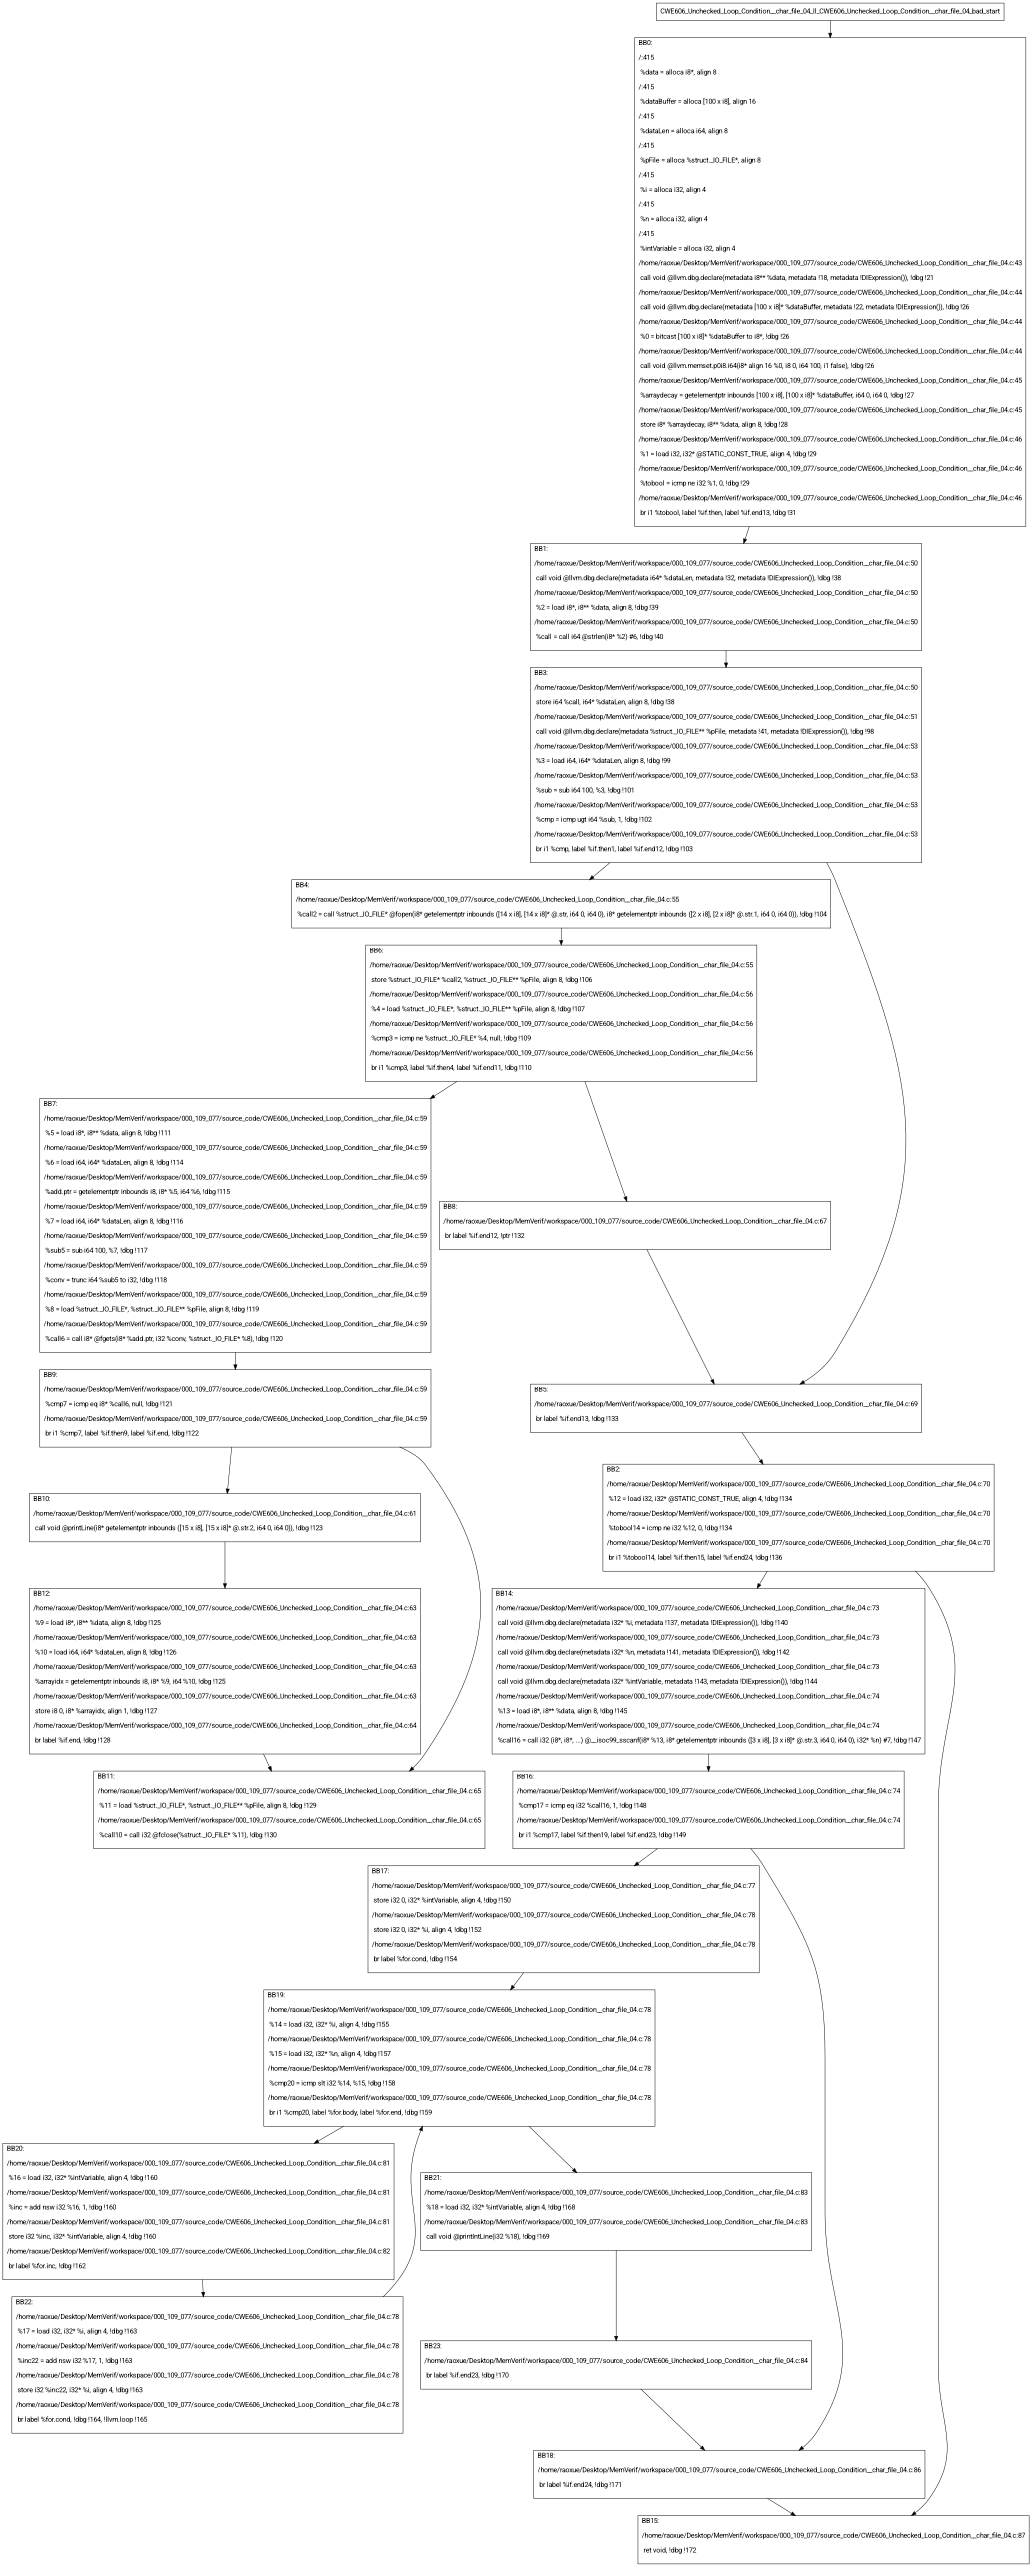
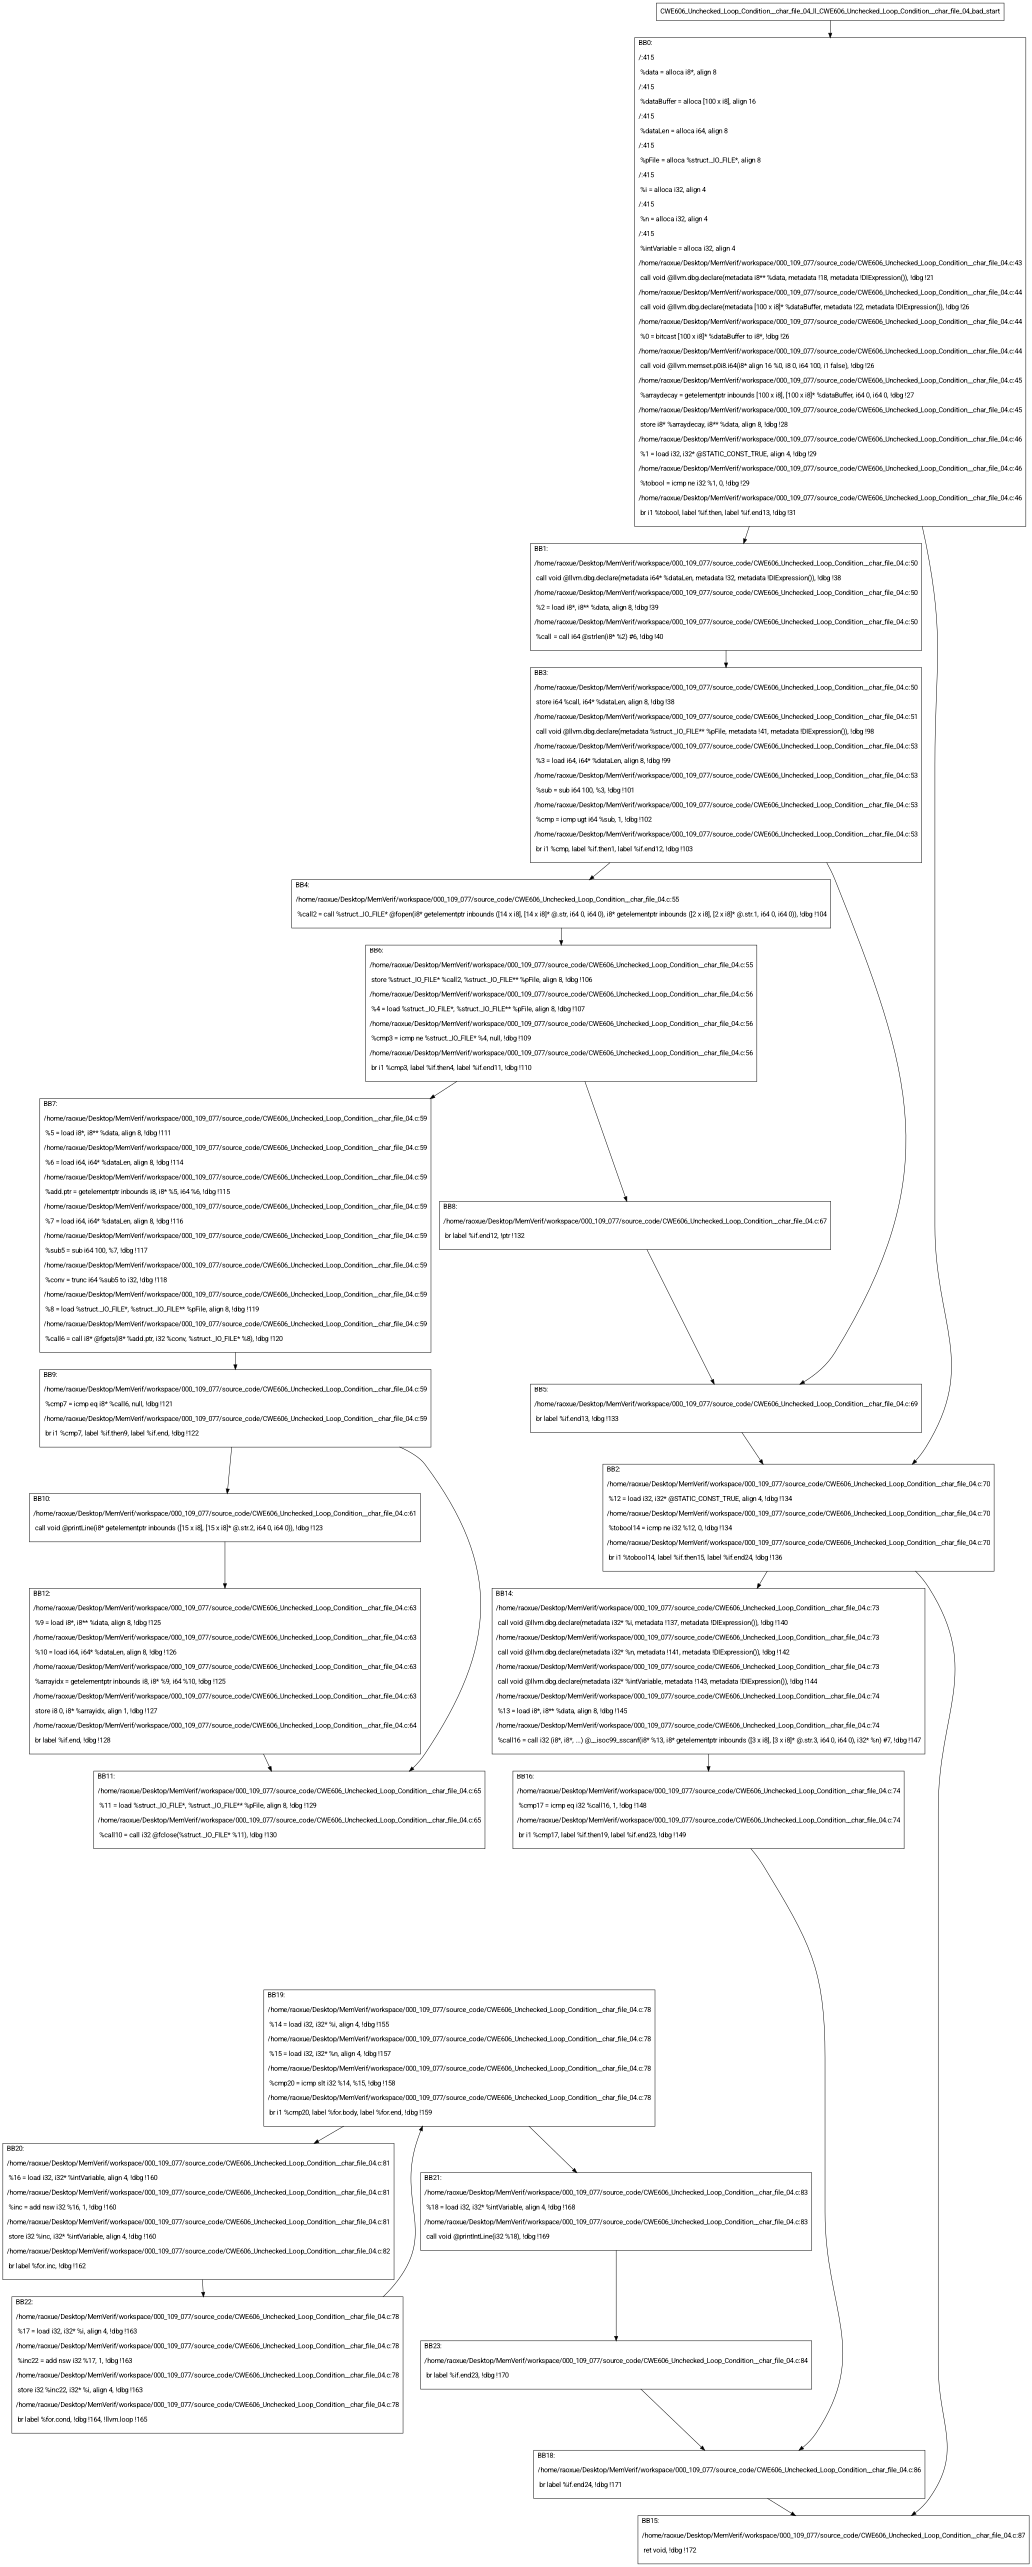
edge "BB0:" -> "BB2:": added
node "BB17:": removed
